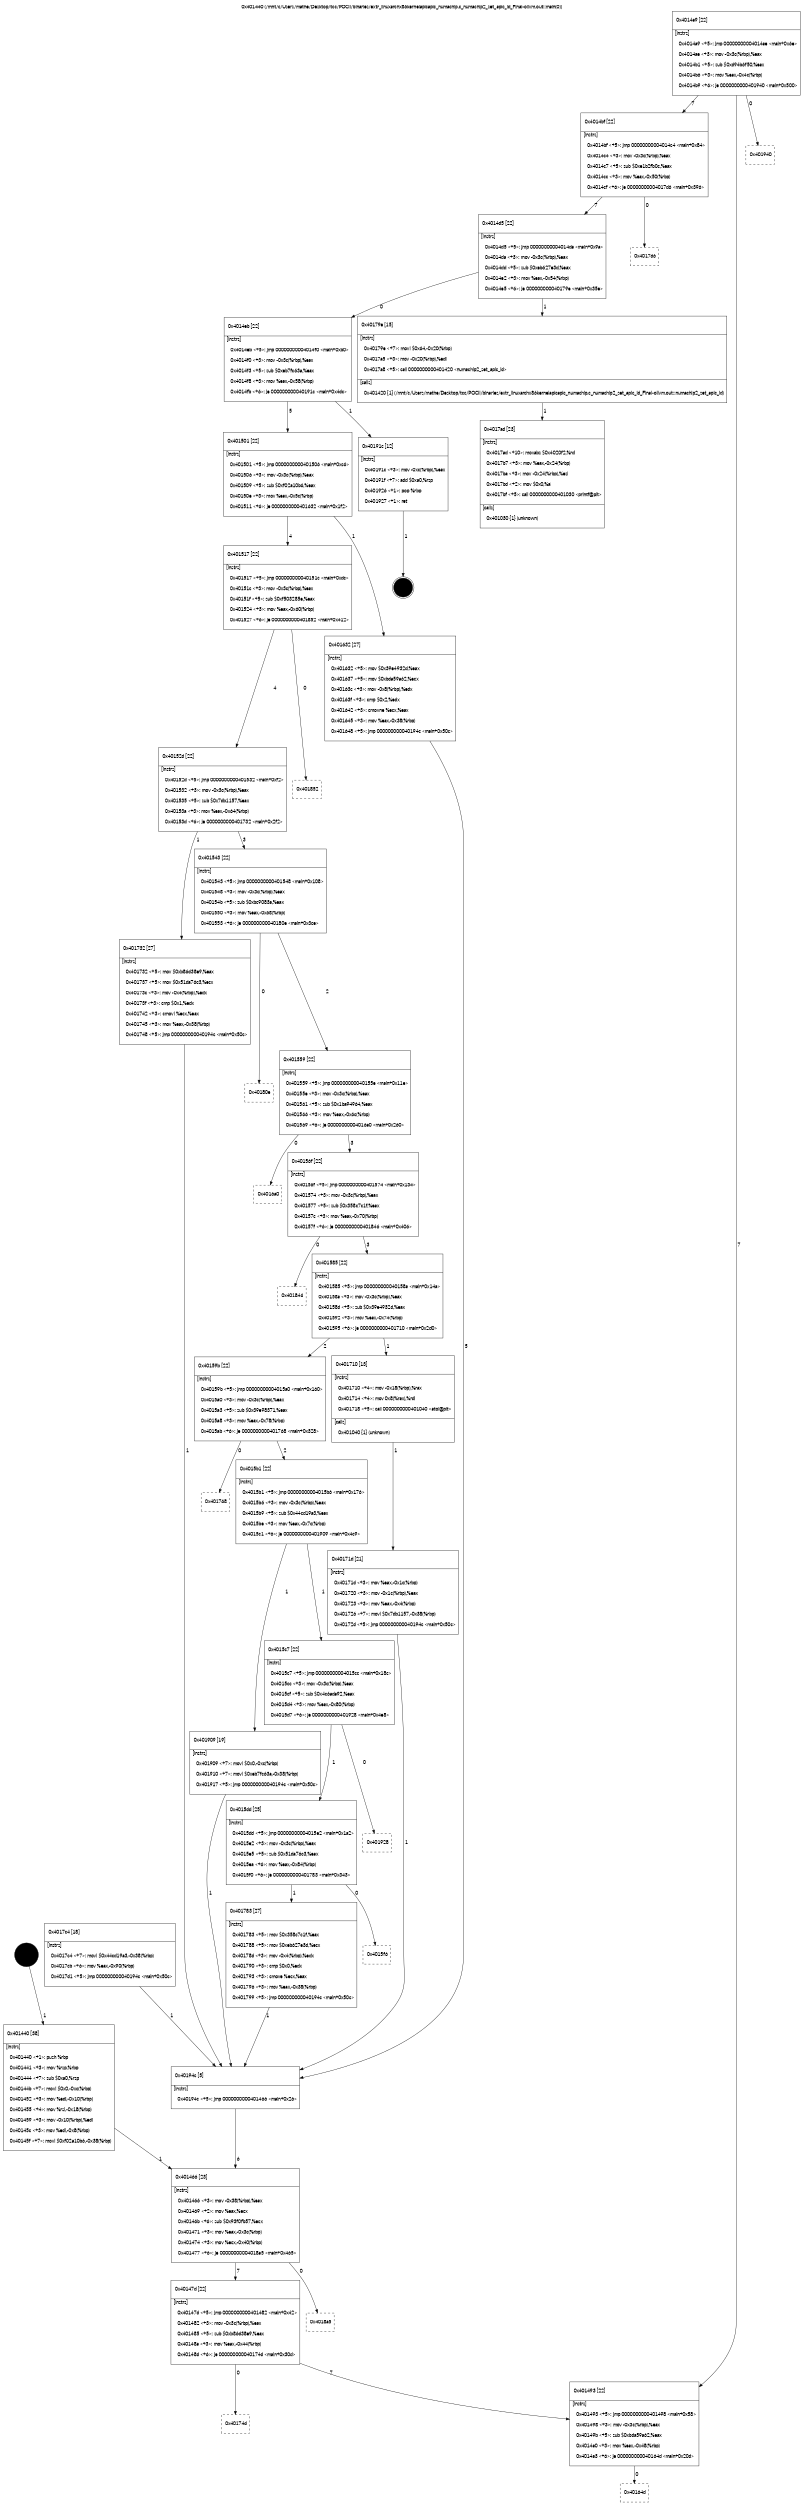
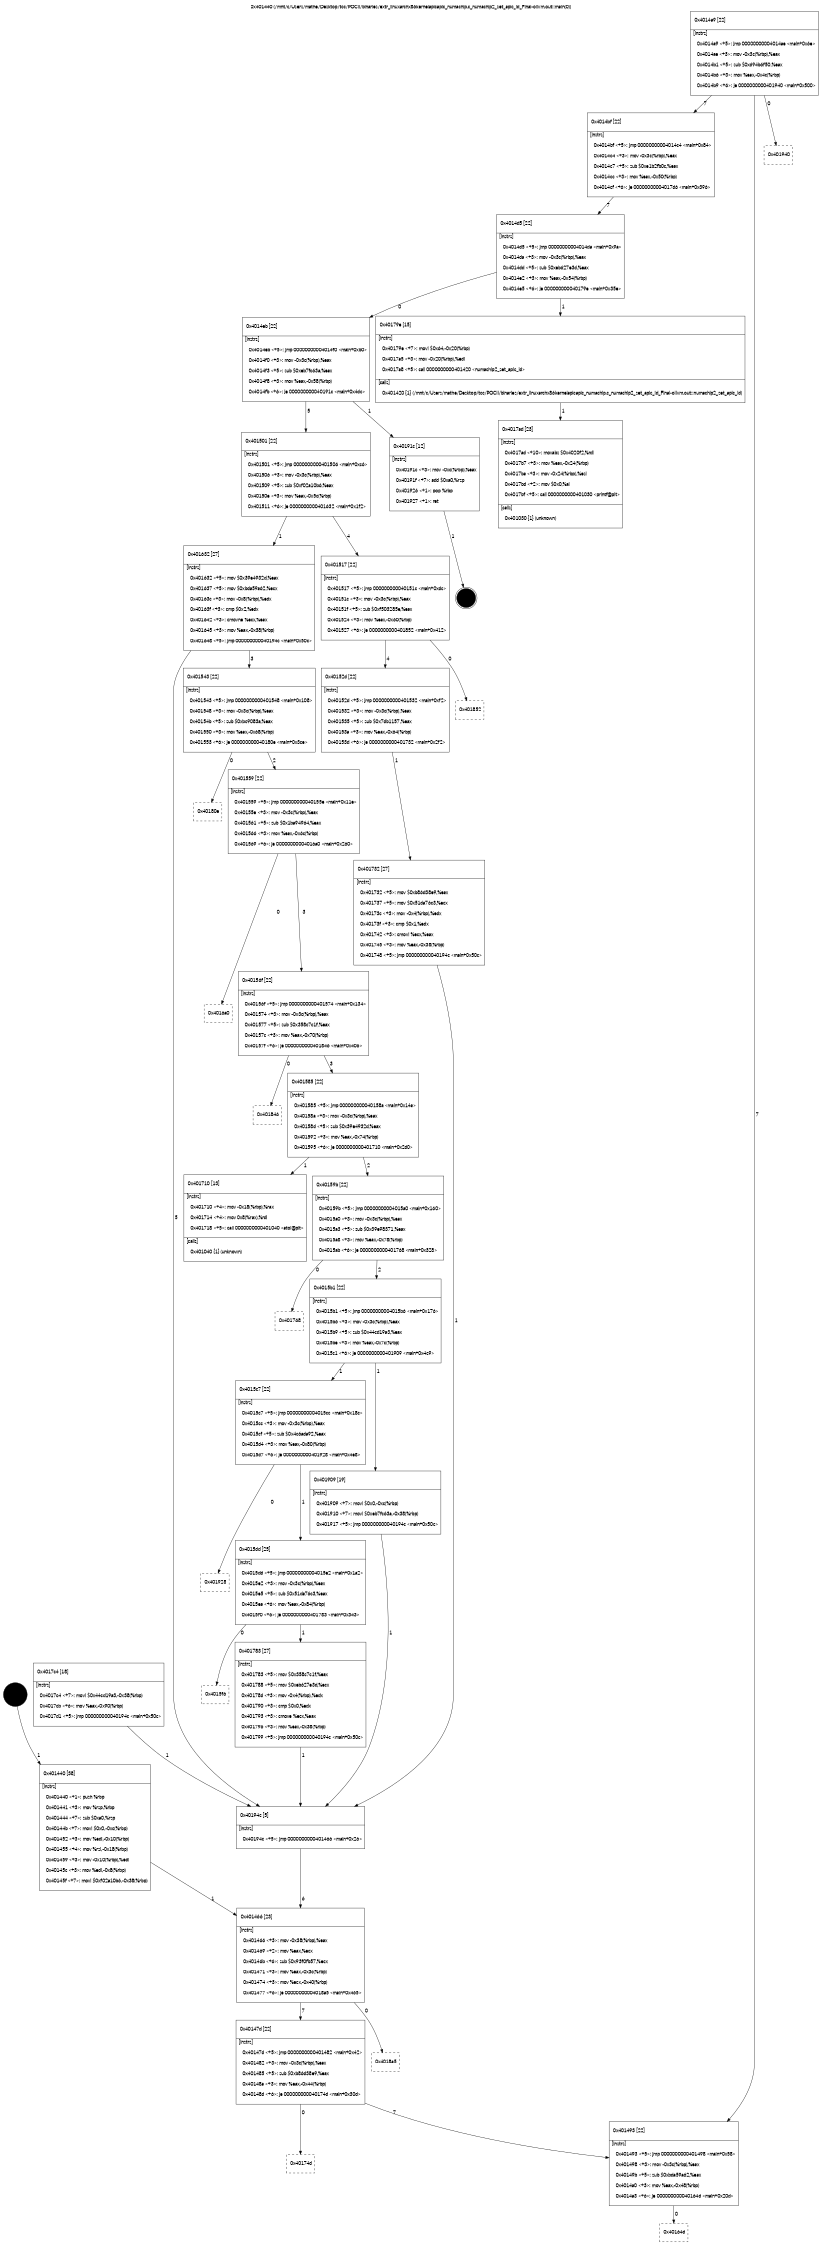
node "0x4017d6": removed
edge "0x40152d [22]" -> "0x401543 [22]": now "0x401632 [27]" -> "0x401543 [22]"
node "0x40171d [21]": removed
